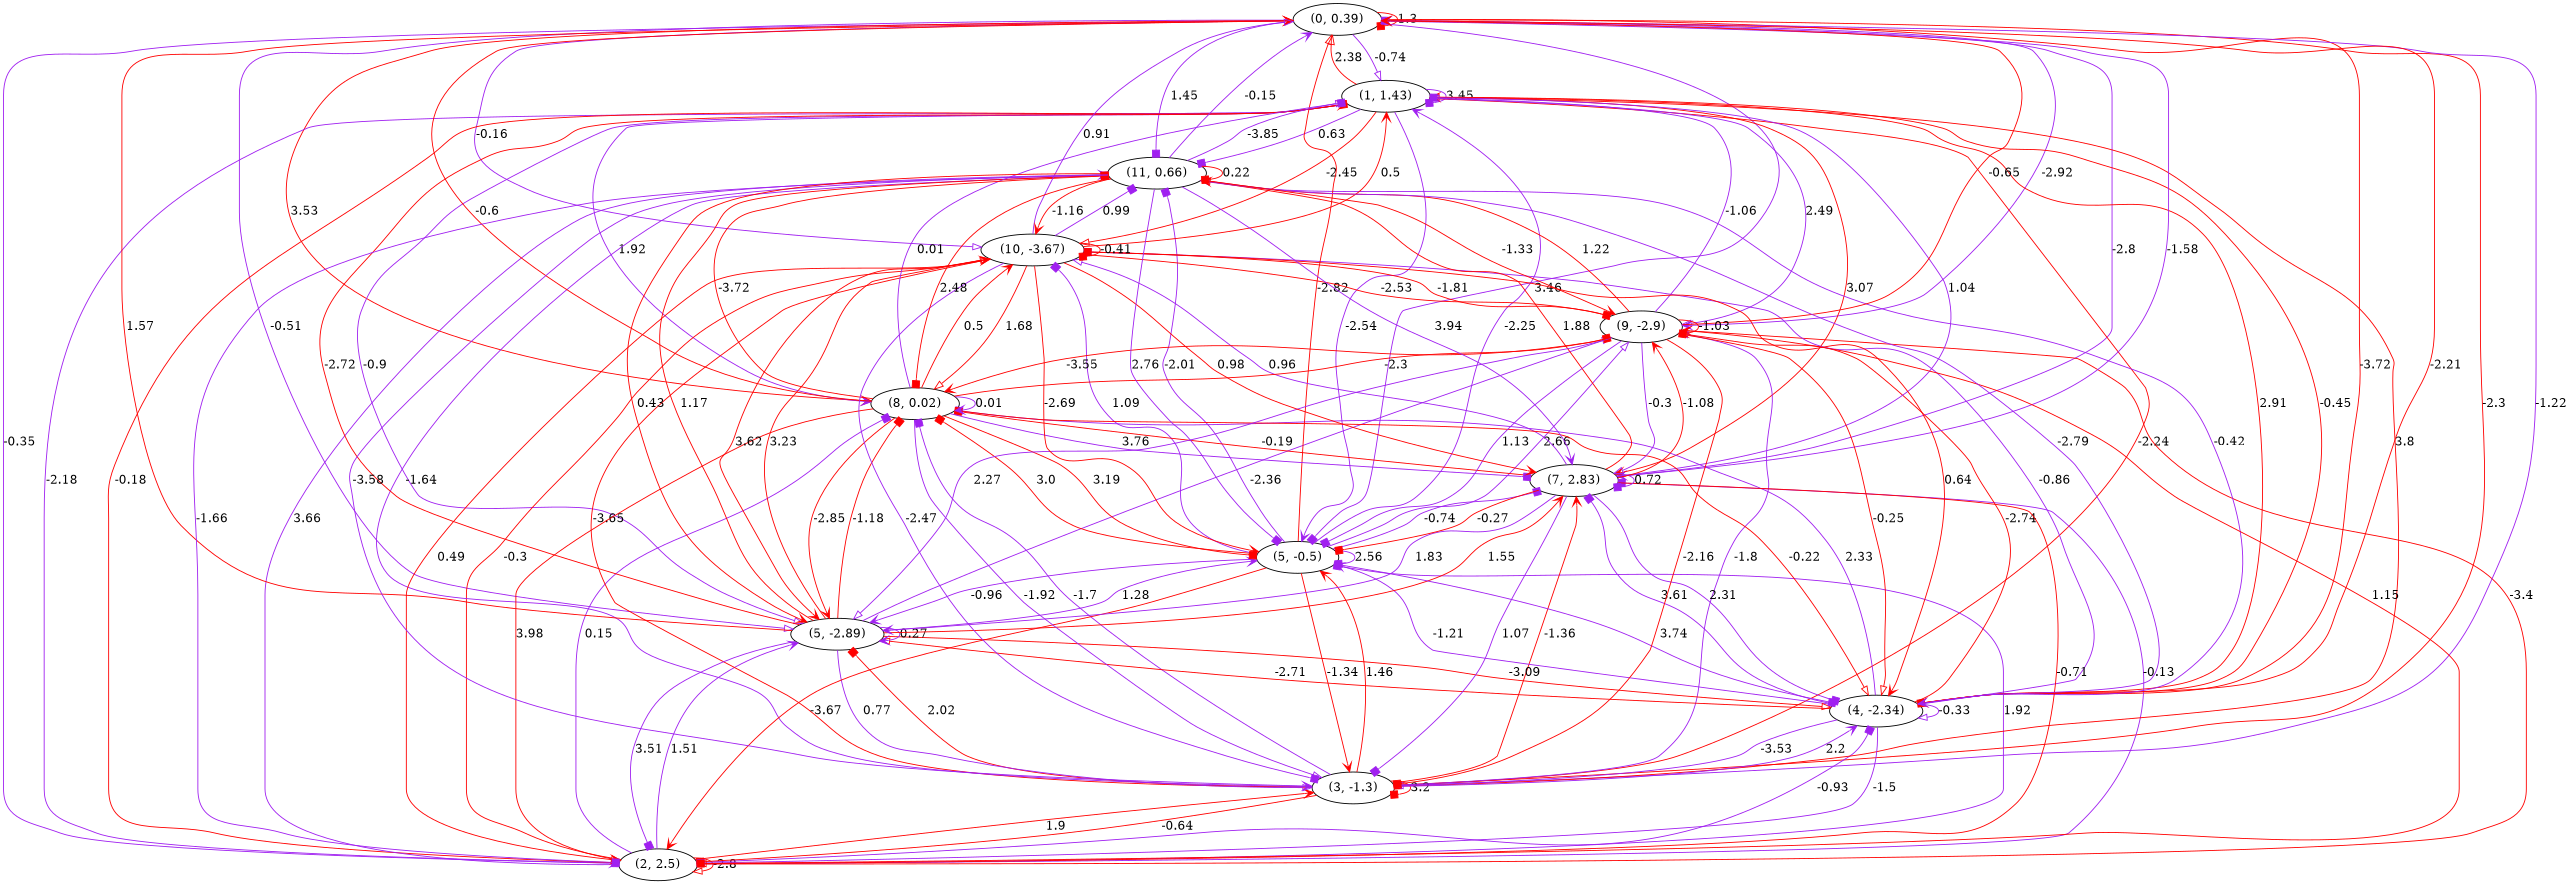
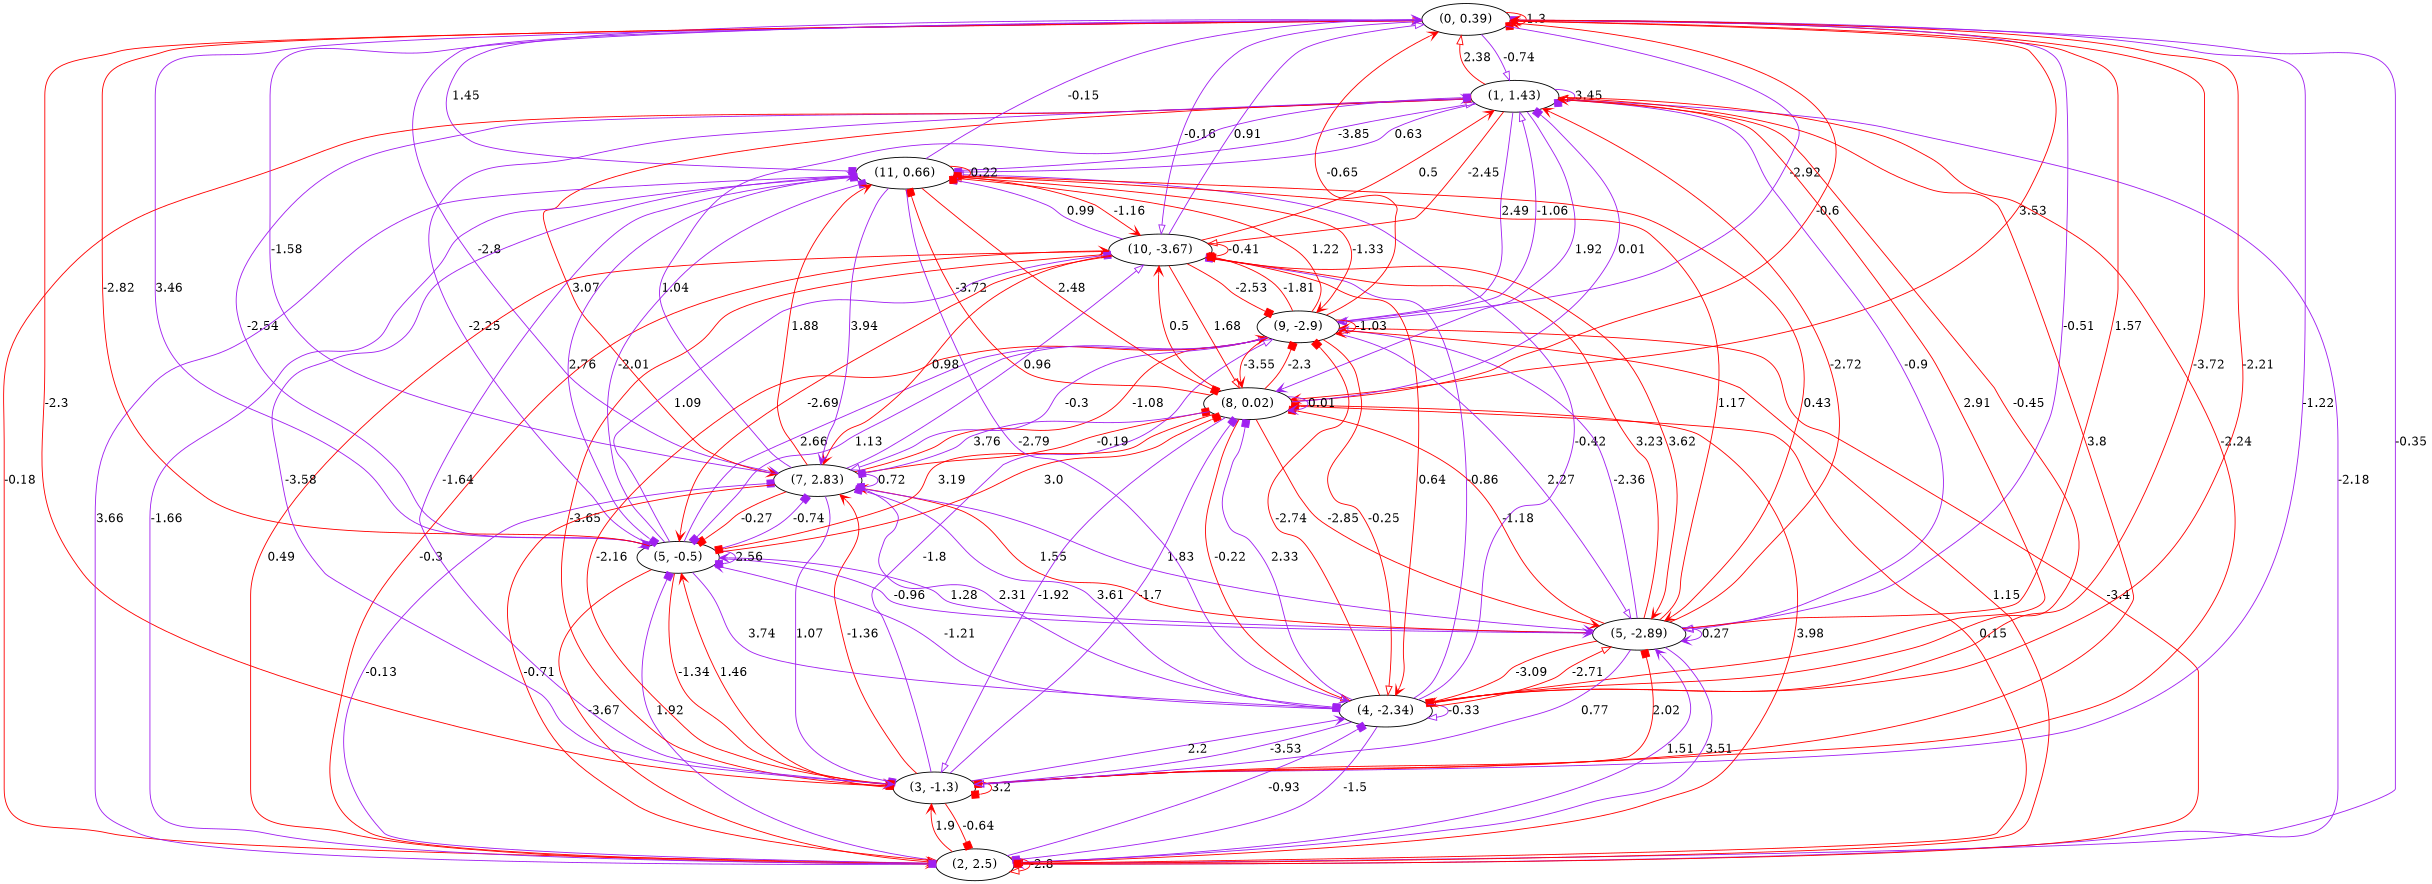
edge "(10, -3.67)" -> "(3, -1.3)": removed, label "-2.47"
edge "(2, 2.5)" -> "(8, 0.02)": color purple -> red
